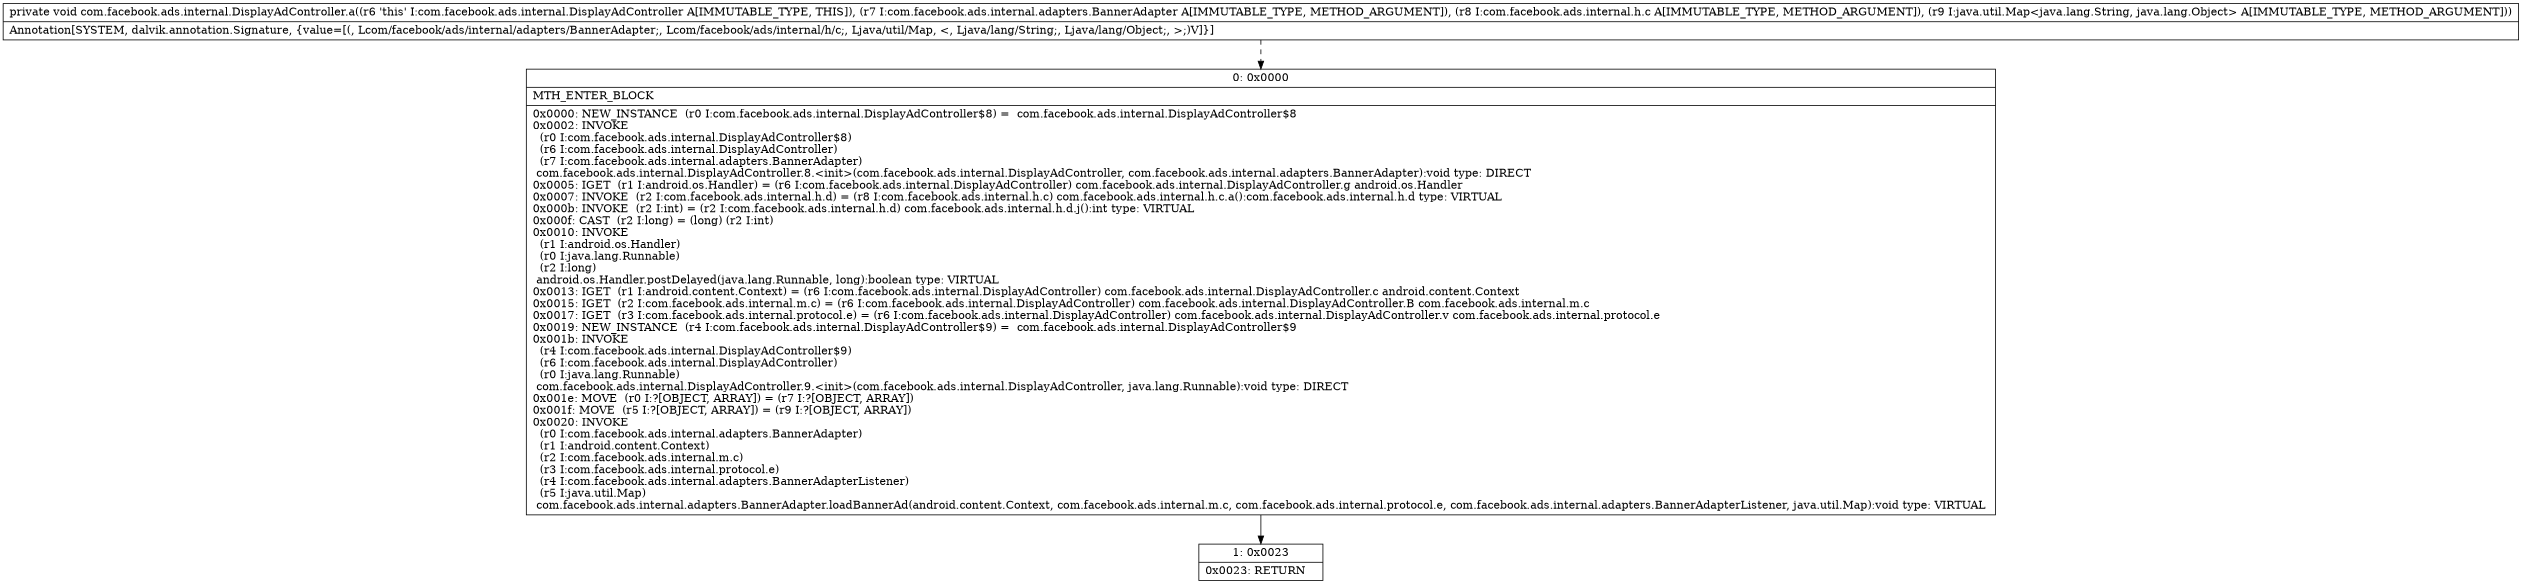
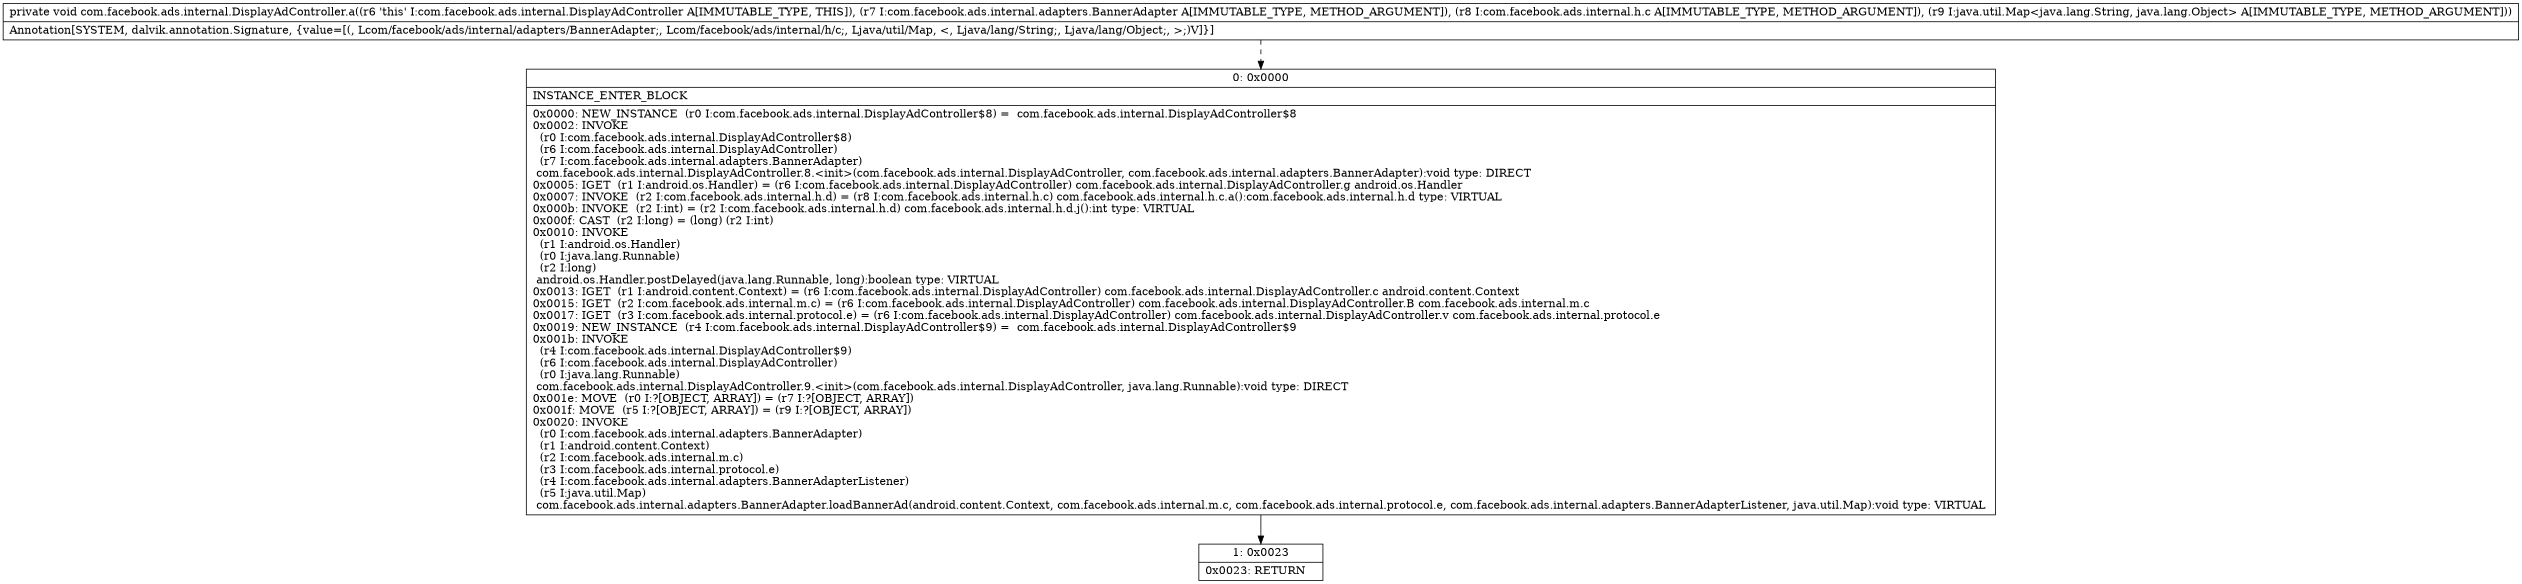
node "0: 0x0000": text "MTH_ENTER_BLOCK" -> "INSTANCE_ENTER_BLOCK"
